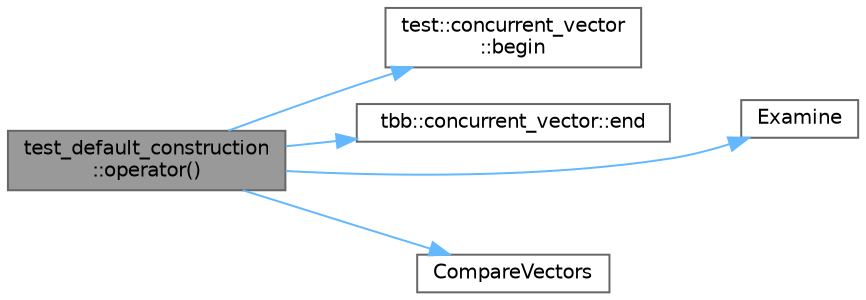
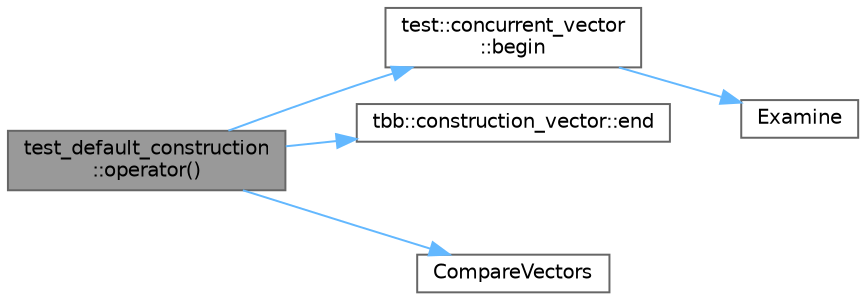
node "tbb::concurrent_vector::end": label "tbb::concurrent_vector::end" -> "tbb::construction_vector::end"
edge "test_default_construction ::operator()" -> "Examine": now "test::concurrent_vector ::begin" -> "Examine"
